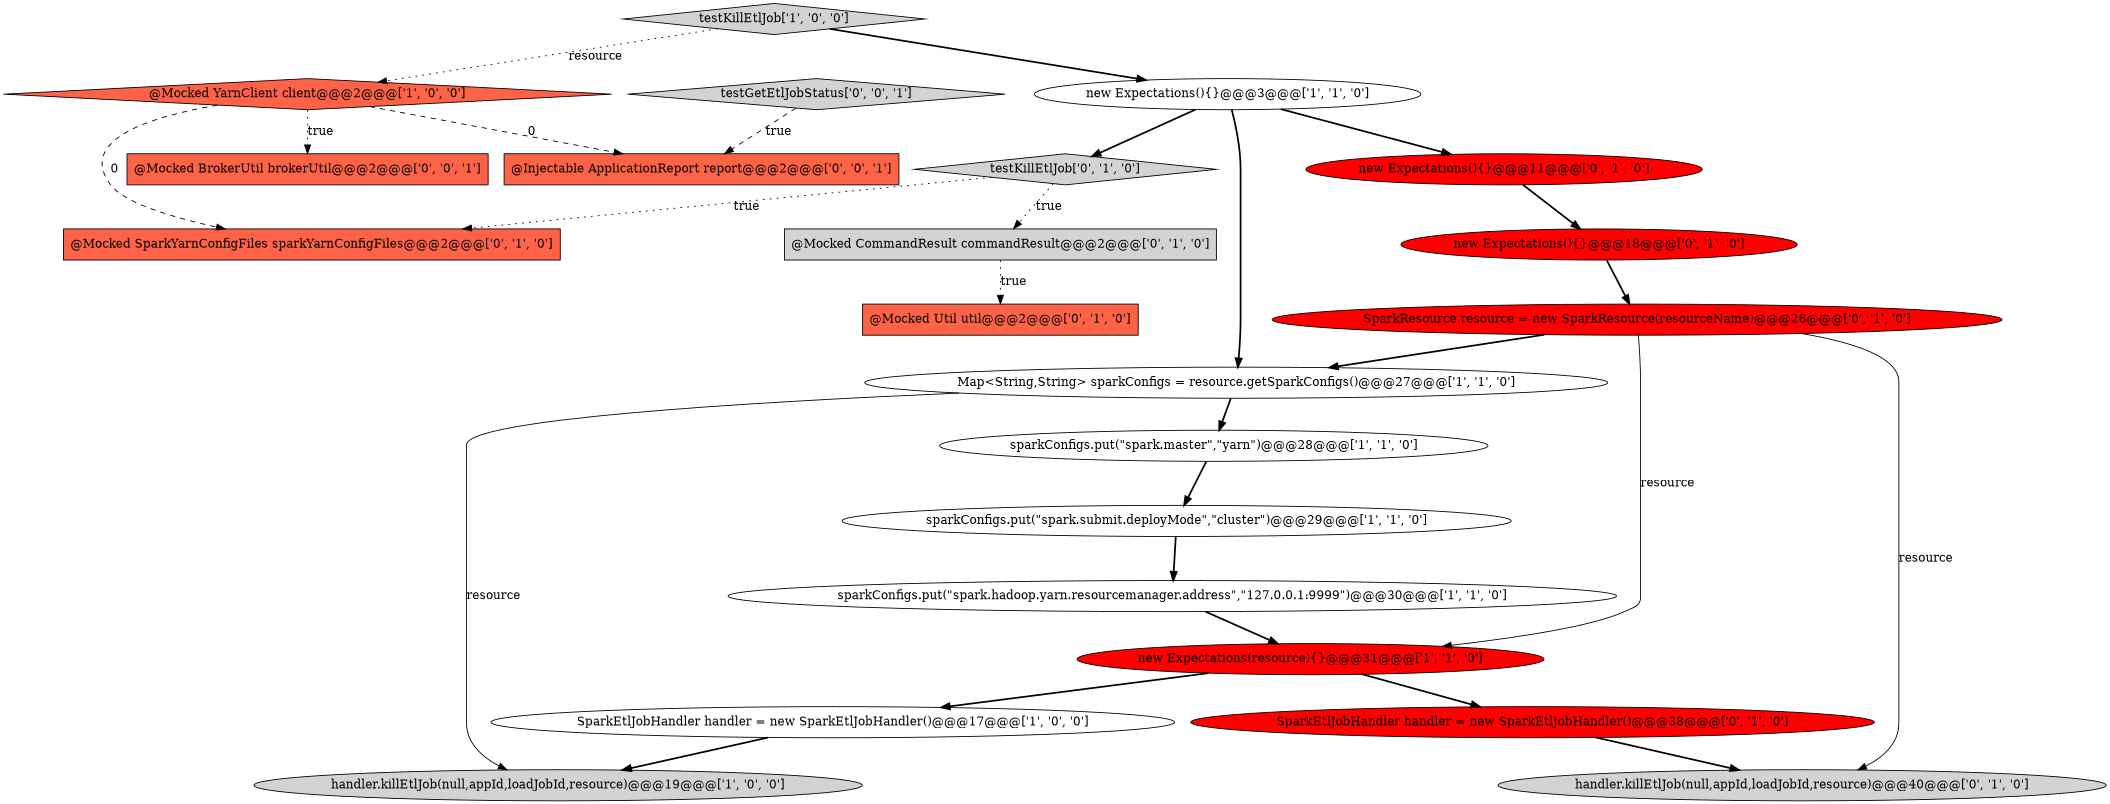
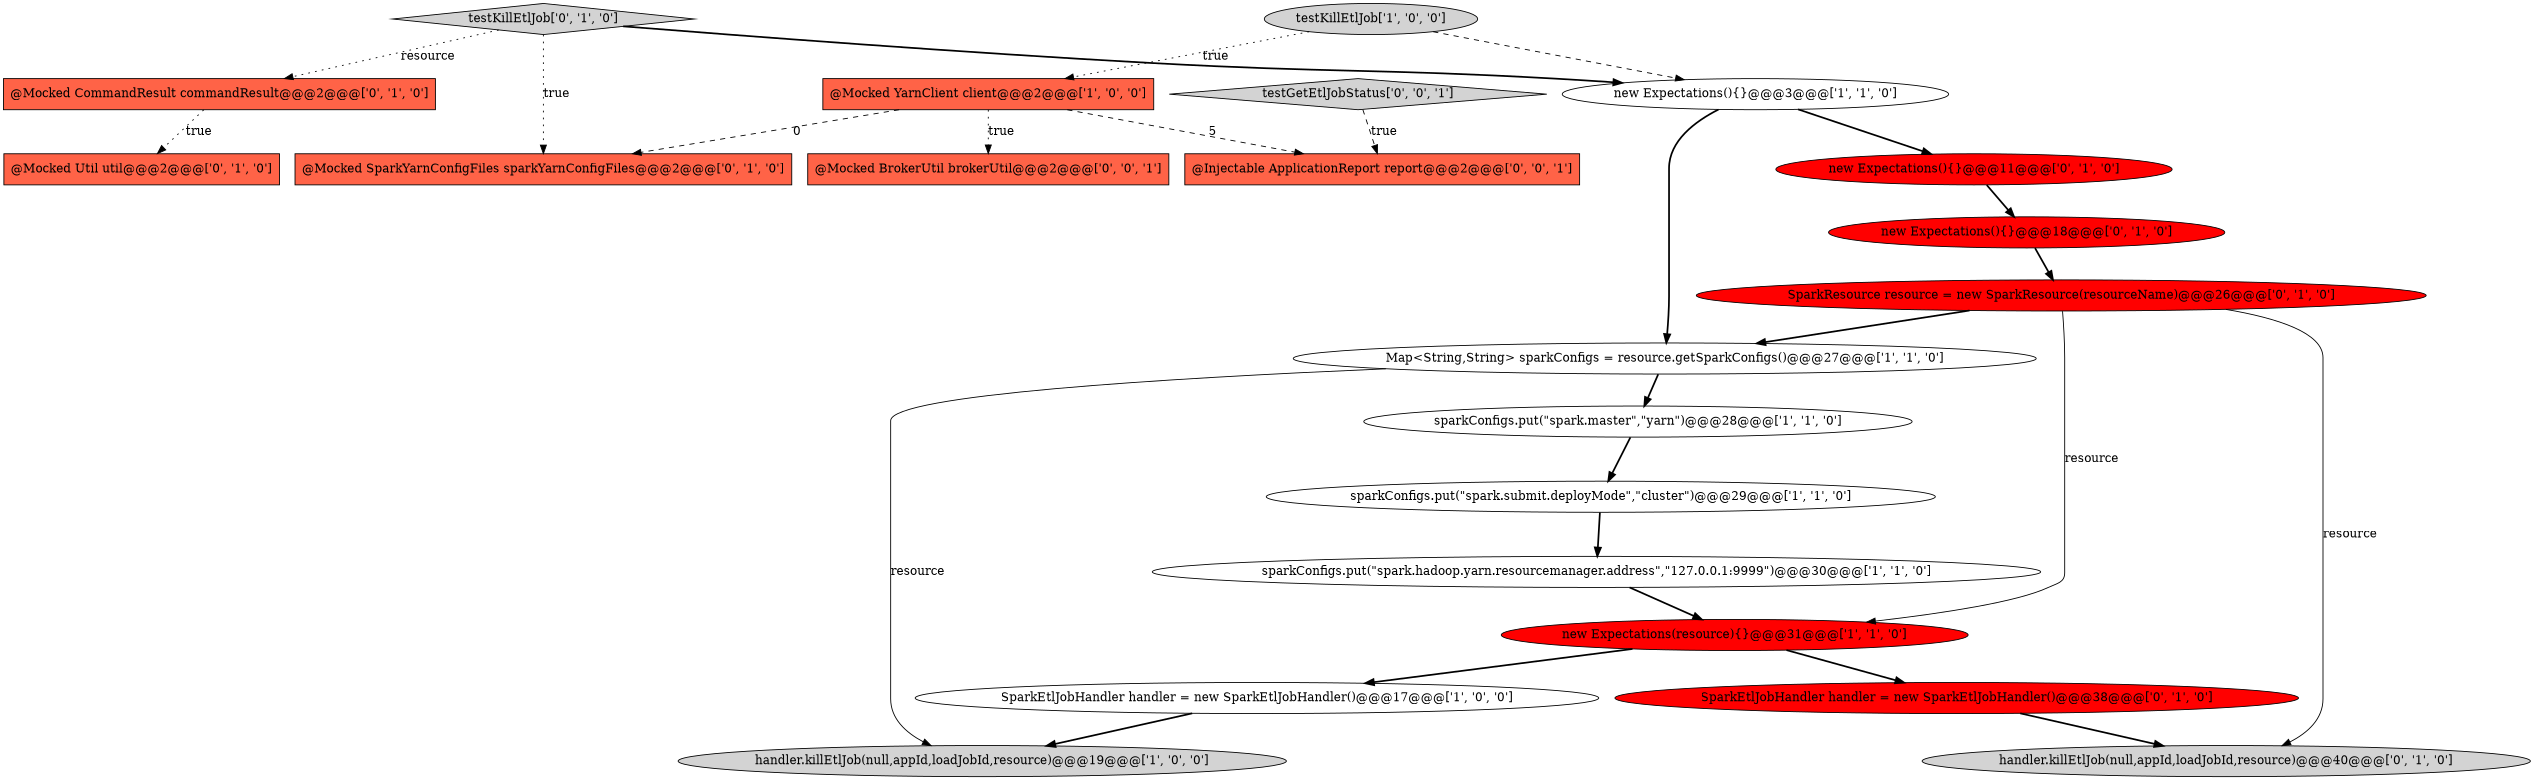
node "testKillEtlJob['1', '0', '0']": shape diamond -> ellipse
edge "testKillEtlJob['1', '0', '0']" -> "new Expectations(){}@@@3@@@['1', '1', '0']": style bold -> dashed
edge "testKillEtlJob['1', '0', '0']" -> "@Mocked YarnClient client@@@2@@@['1', '0', '0']": label "resource" -> "true"
node "@Mocked YarnClient client@@@2@@@['1', '0', '0']": shape diamond -> box
edge "new Expectations(){}@@@3@@@['1', '1', '0']" -> "testKillEtlJob['0', '1', '0']": reversed
edge "@Mocked YarnClient client@@@2@@@['1', '0', '0']" -> "@Injectable ApplicationReport report@@@2@@@['0', '0', '1']": label "0" -> "5"
edge "testKillEtlJob['0', '1', '0']" -> "@Mocked CommandResult commandResult@@@2@@@['0', '1', '0']": label "true" -> "resource"
node "@Mocked CommandResult commandResult@@@2@@@['0', '1', '0']": fillcolor lightgray -> tomato
